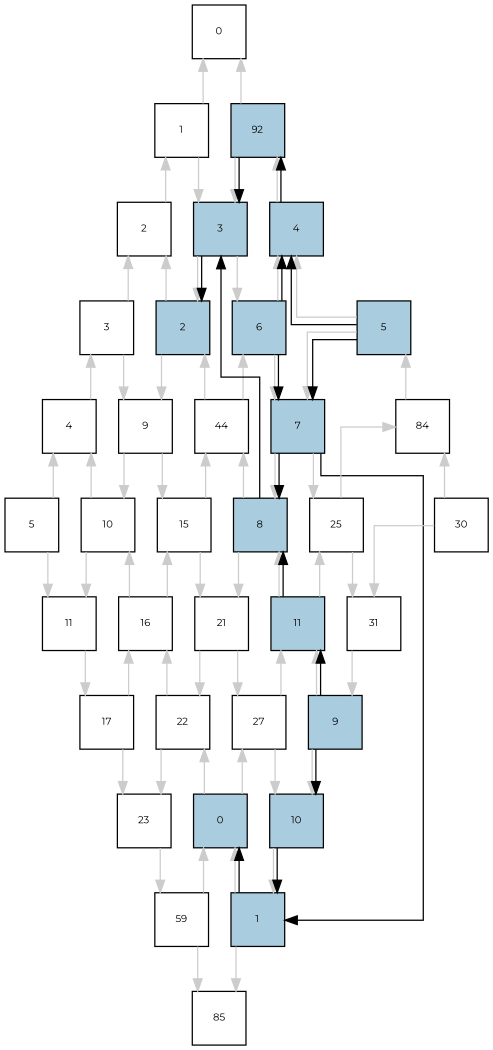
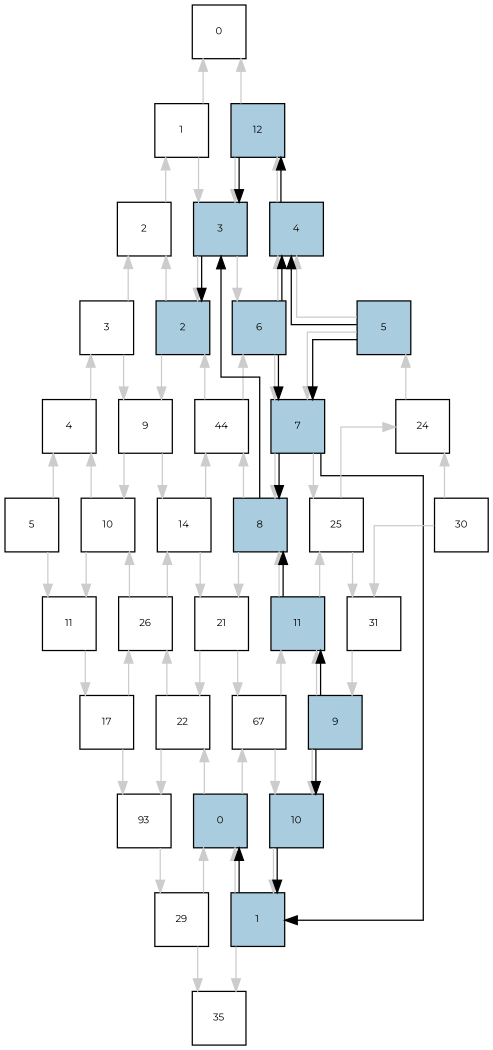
node "92": label "92" -> "12"
node "84": label "84" -> "24"
node "15": label "15" -> "14"
node "16": label "16" -> "26"
node "27": label "27" -> "67"
node "23": label "23" -> "93"
node "59": label "59" -> "29"
node "85": label "85" -> "35"
